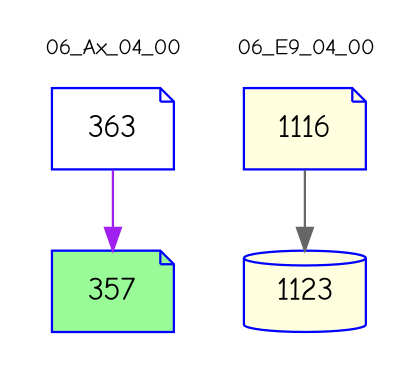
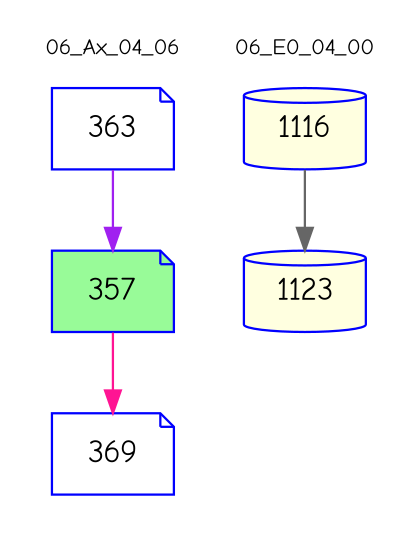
cluster "06_Ax_04_00": label "06_Ax_04_00" -> "06_Ax_04_06"
cluster "06_E9_04_00": label "06_E9_04_00" -> "06_E0_04_00"
node "1116": shape note -> cylinder
node "369": added
